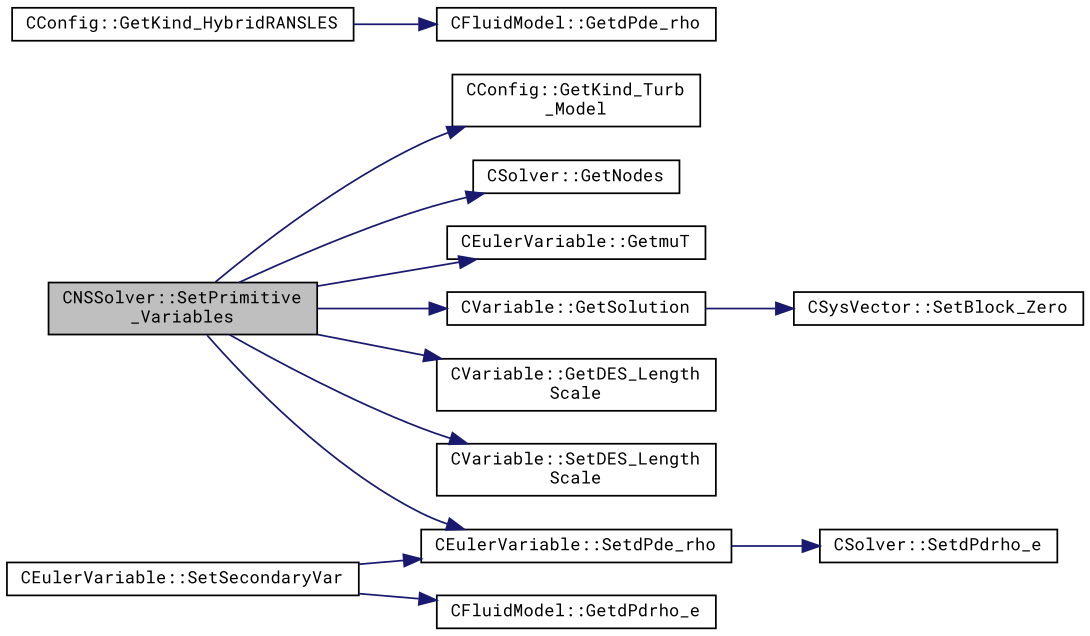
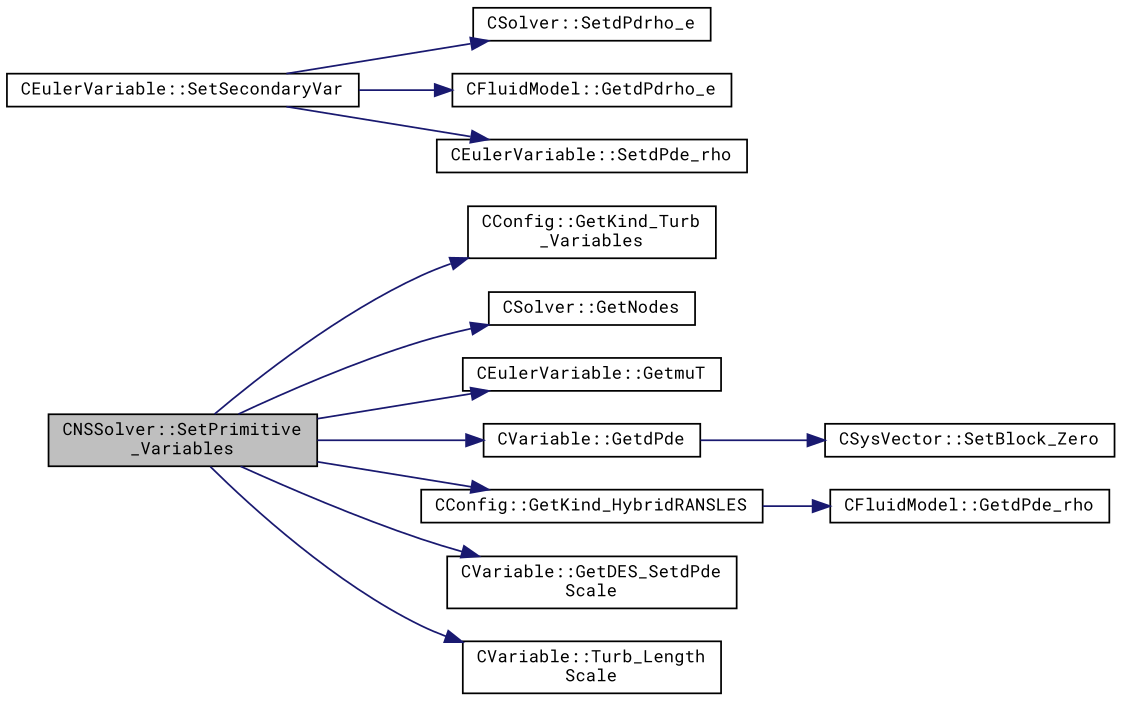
node "CConfig::GetKind_Turb _Model": label "CConfig::GetKind_Turb _Model" -> "CConfig::GetKind_Turb _Variables"
node "CVariable::GetSolution": label "CVariable::GetSolution" -> "CVariable::GetdPde"
node "CVariable::GetDES_Length Scale": label "CVariable::GetDES_Length Scale" -> "CVariable::GetDES_SetdPde Scale"
edge "CNSSolver::SetPrimitive _Variables" -> "CEulerVariable::SetdPde_rho": now "CNSSolver::SetPrimitive _Variables" -> "CConfig::GetKind_HybridRANSLES"
node "CVariable::SetDES_Length Scale": label "CVariable::SetDES_Length Scale" -> "CVariable::Turb_Length Scale"
edge "CEulerVariable::SetdPde_rho" -> "CSolver::SetdPdrho_e": now "CEulerVariable::SetSecondaryVar" -> "CSolver::SetdPdrho_e"
